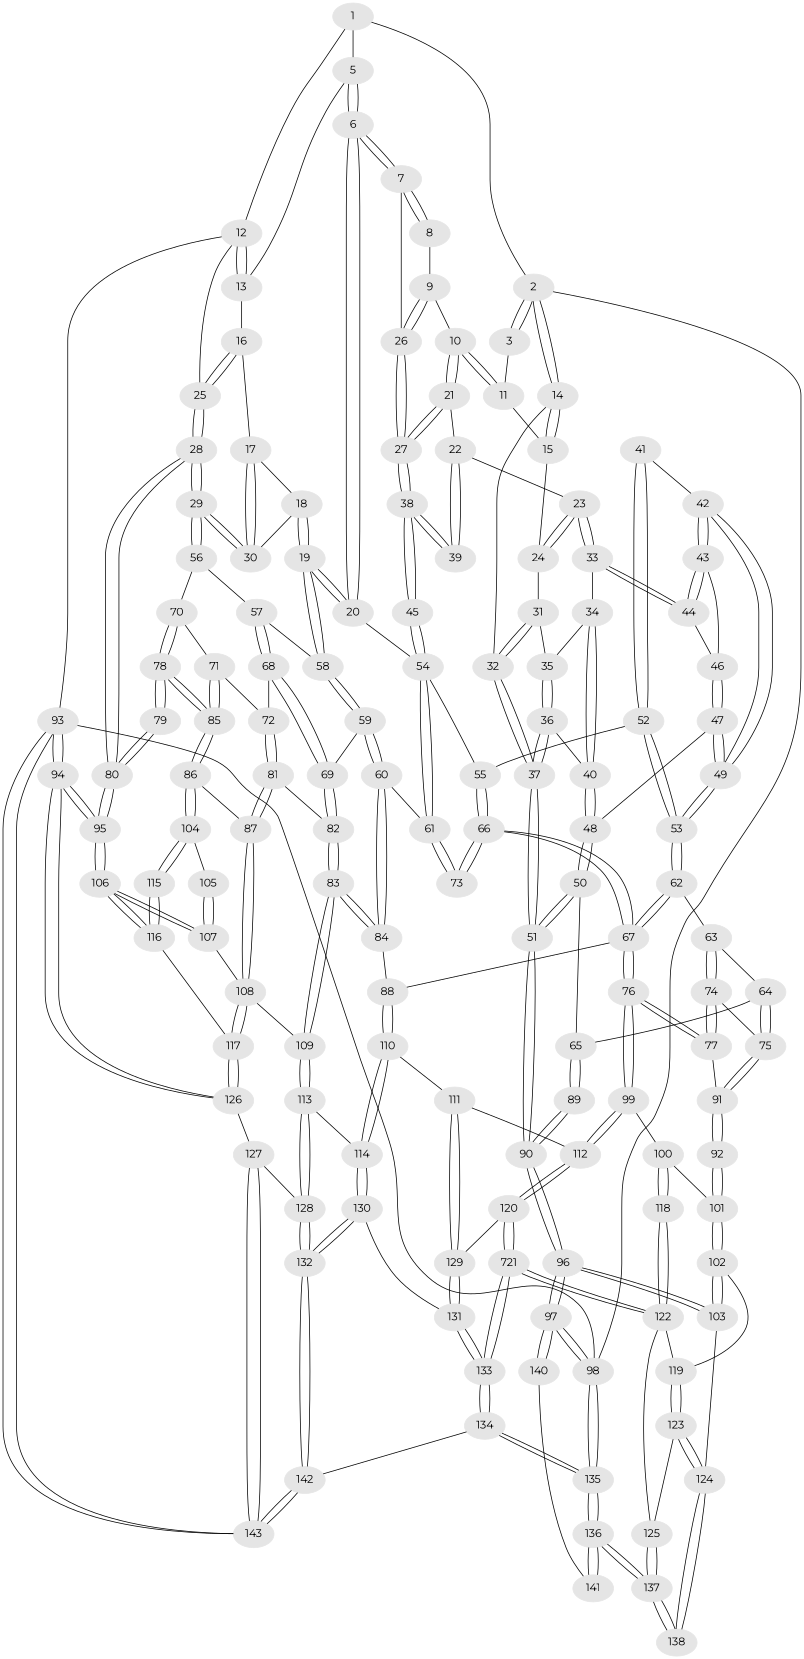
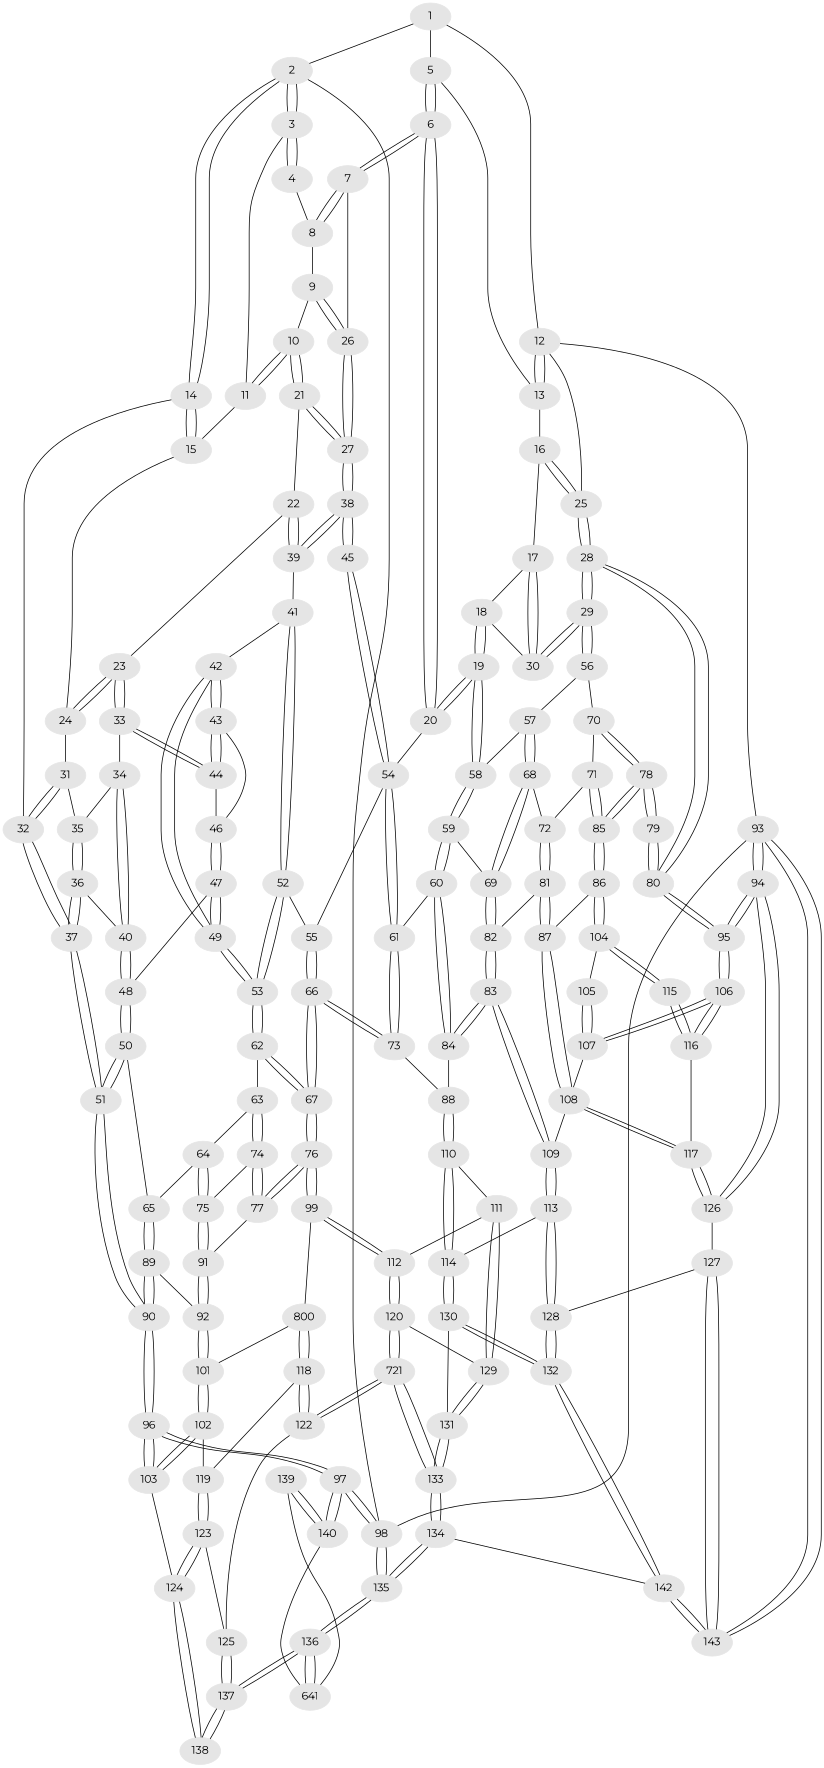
node "4": added
edge "39" -- "41": added
edge "67" -- "88": now "73" -- "88"
node "100": label "100" -> "800"
edge "89" -- "92": added
edge "122" -- "119": now "118" -- "119"
node "139": added
node "141": label "141" -> "641"
